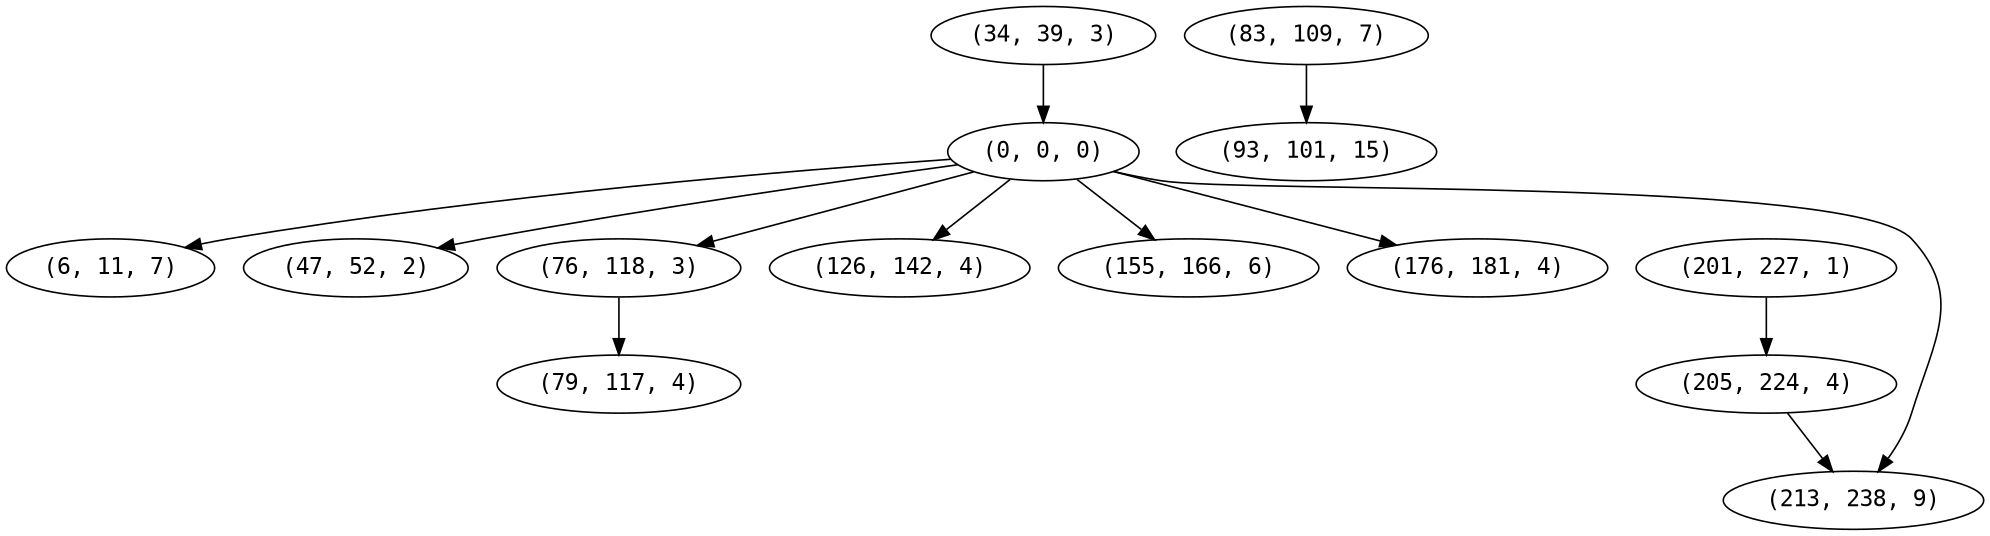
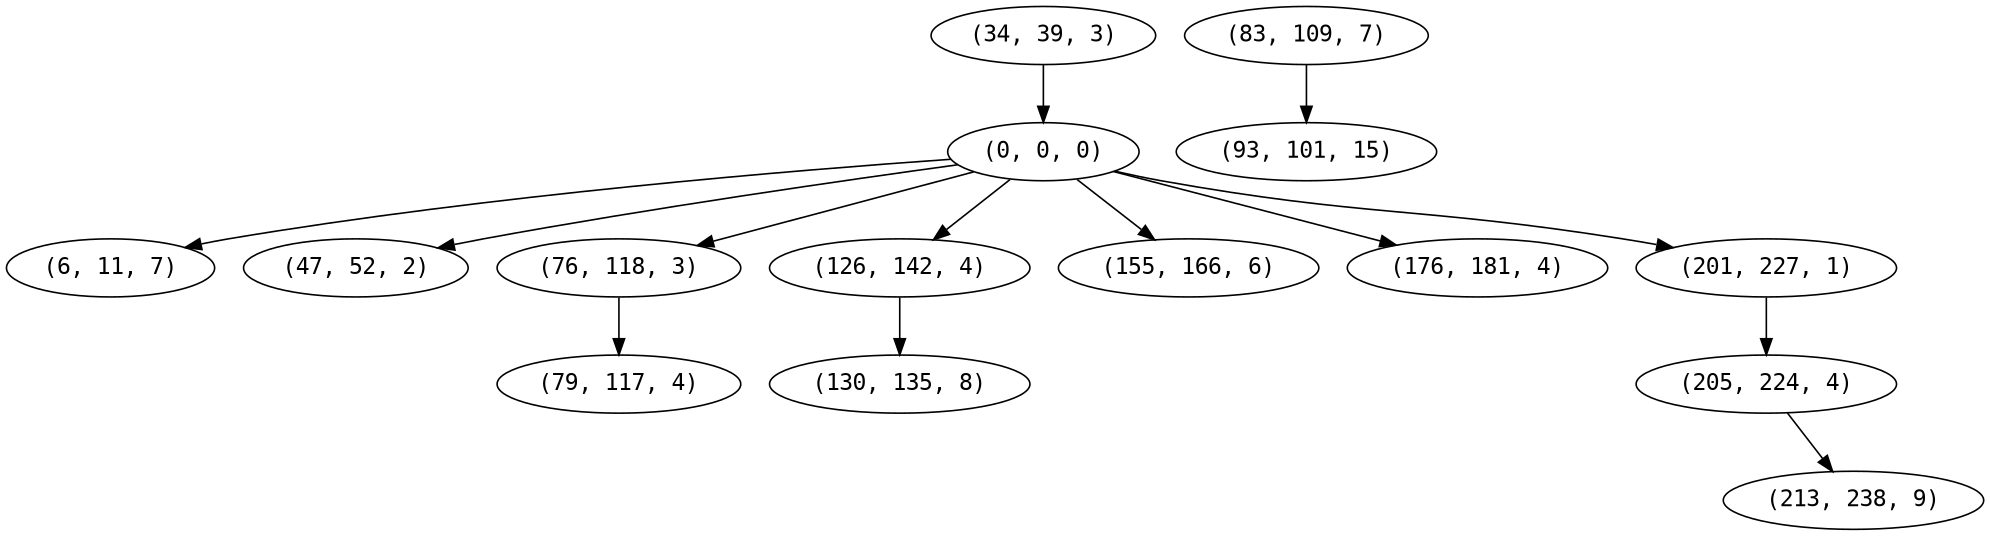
edge "(0, 0, 0)" -> "(213, 238, 9)": now "(0, 0, 0)" -> "(201, 227, 1)"
node "(130, 135, 8)": added
